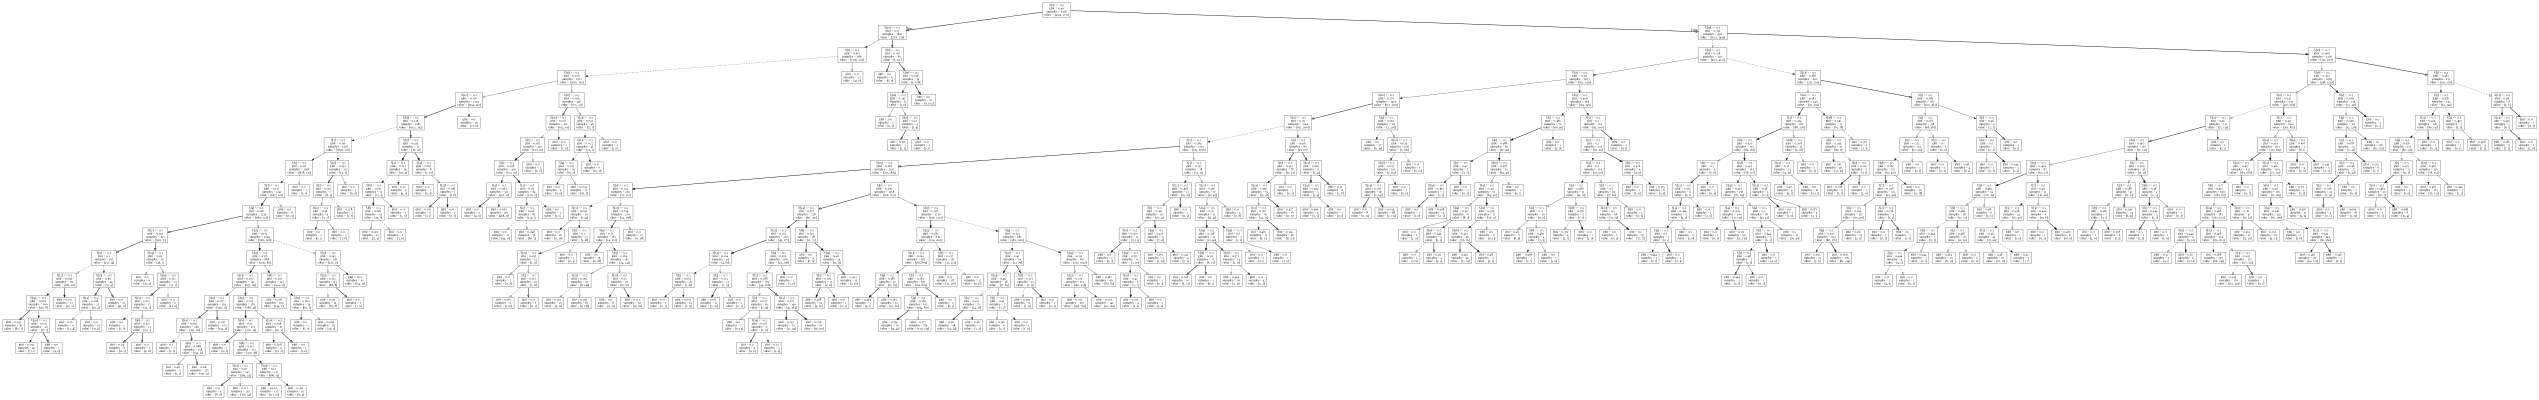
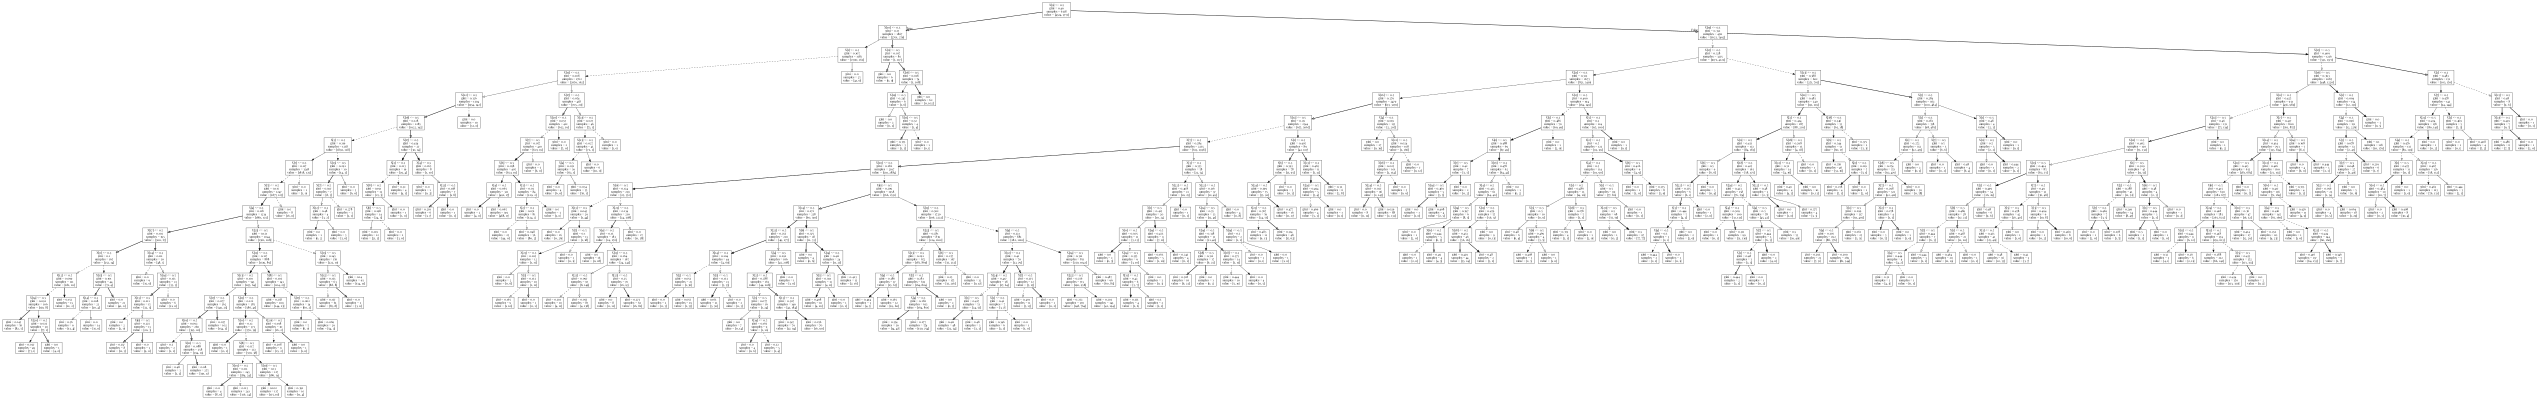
edge "X[1] <= 0.5 gini = 0.5 samples = 99 value = [77, 80]" -> "X[20] <= 0.5 gini = 0.5 samples = 98 value = [77, 79]": removed
